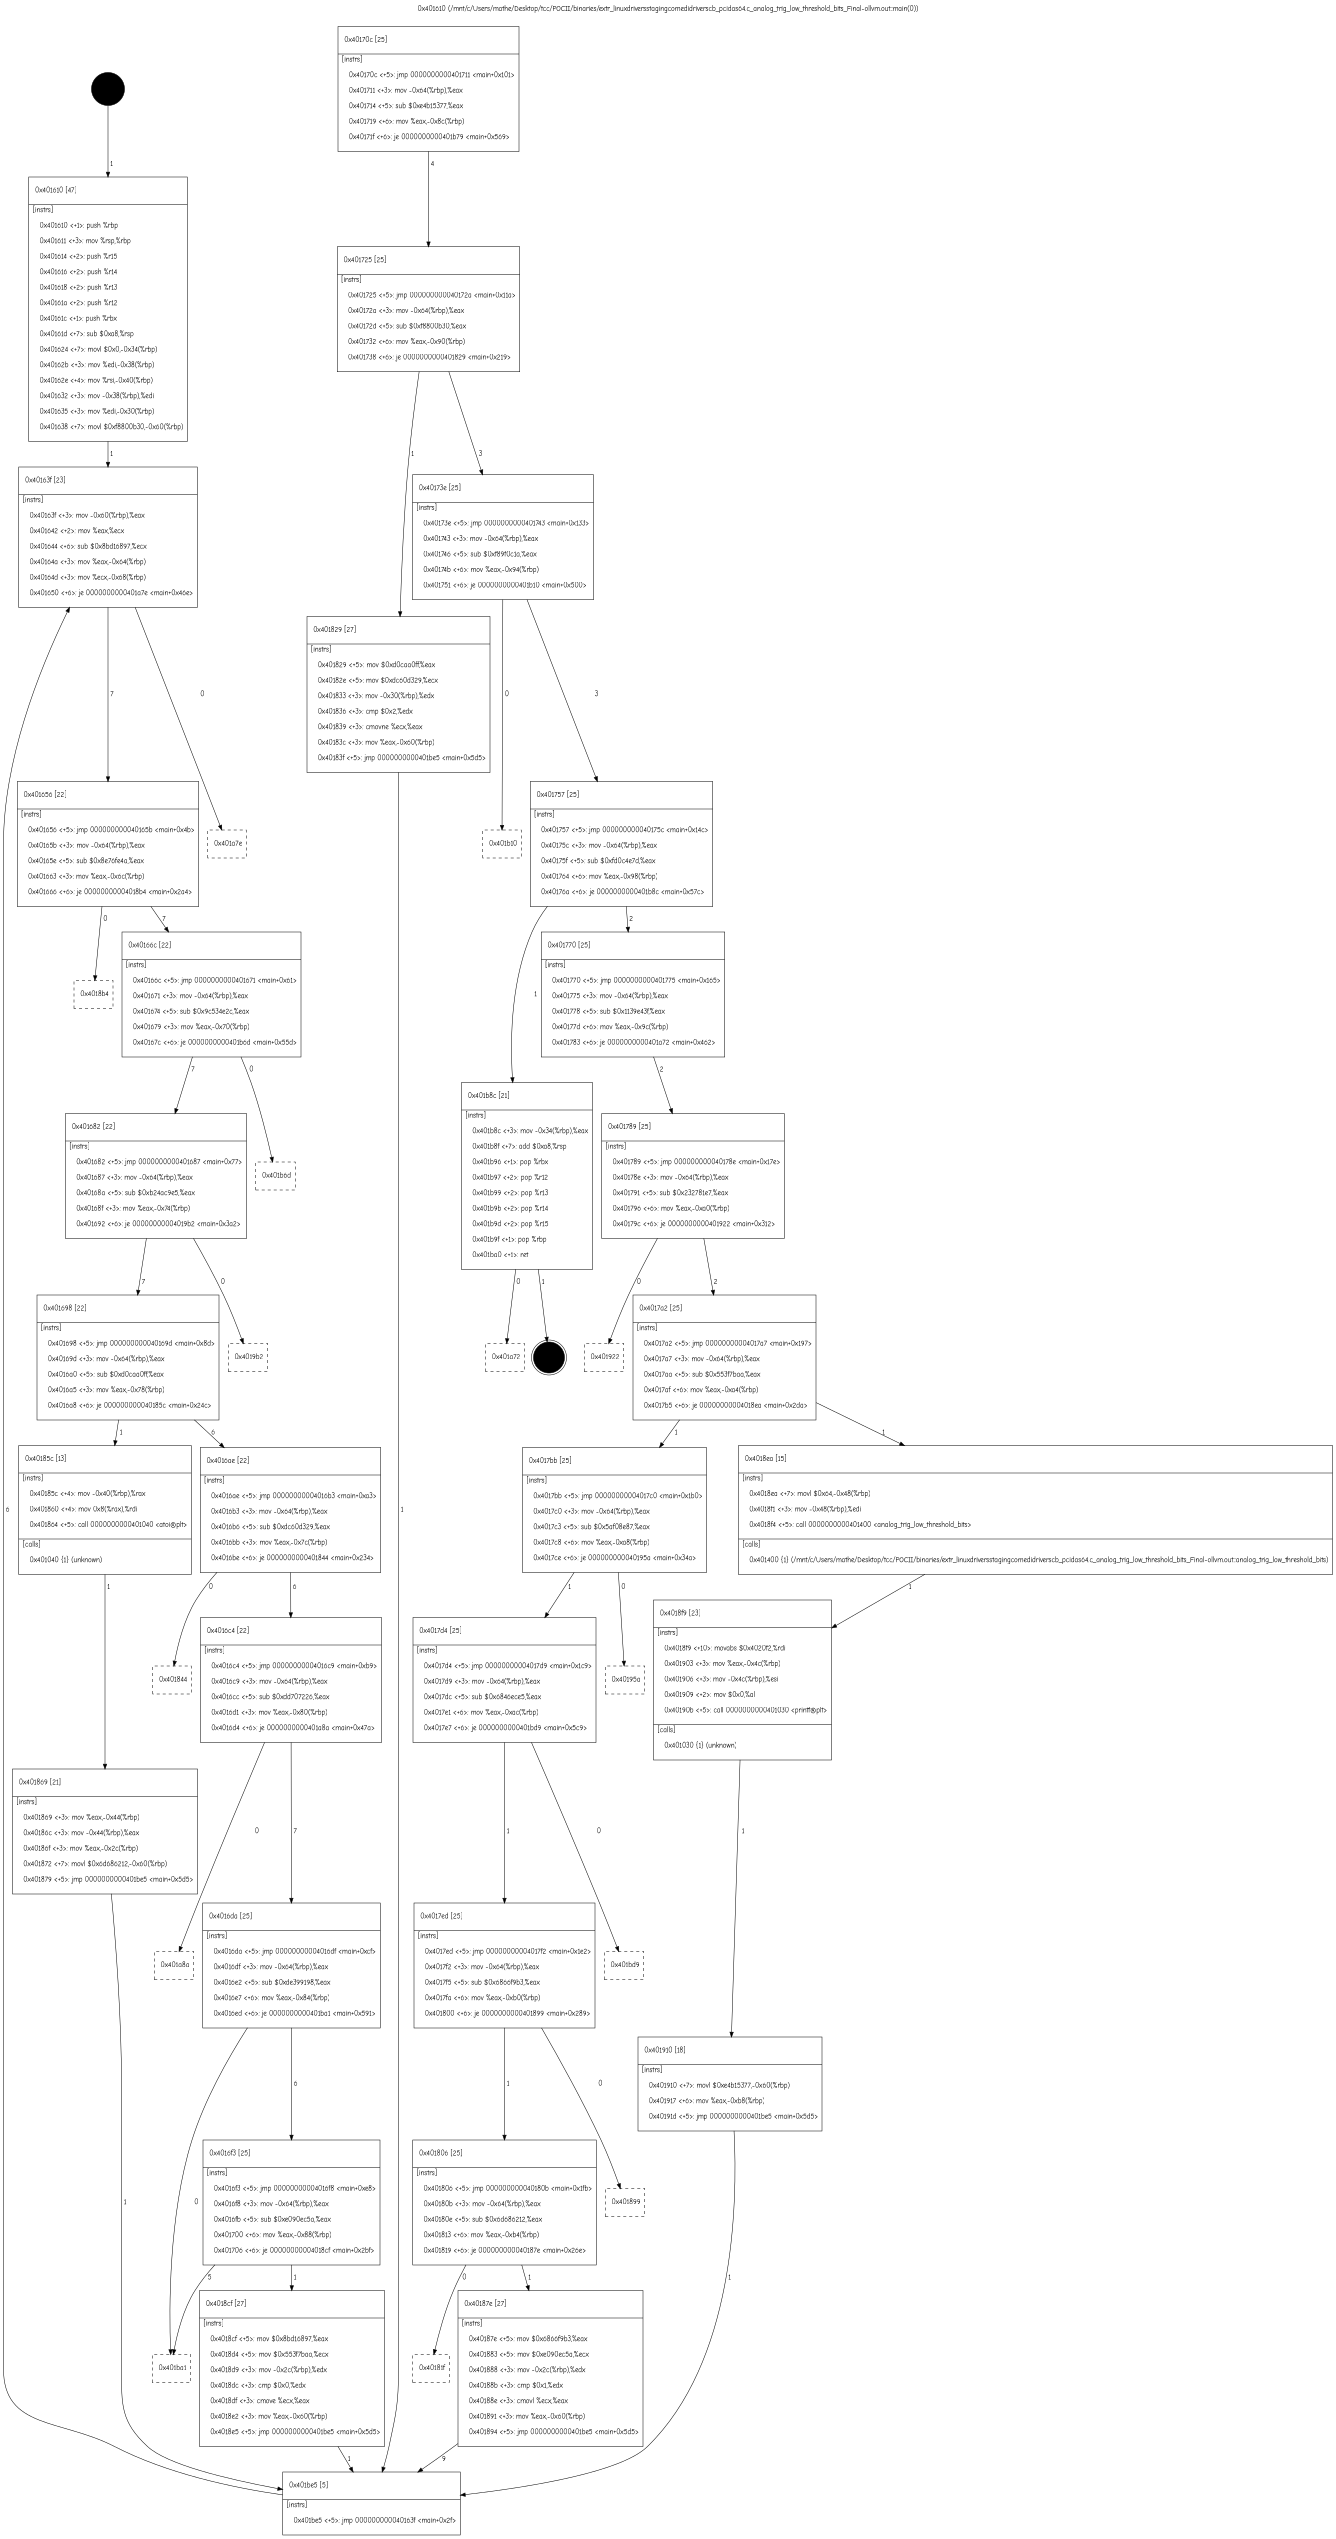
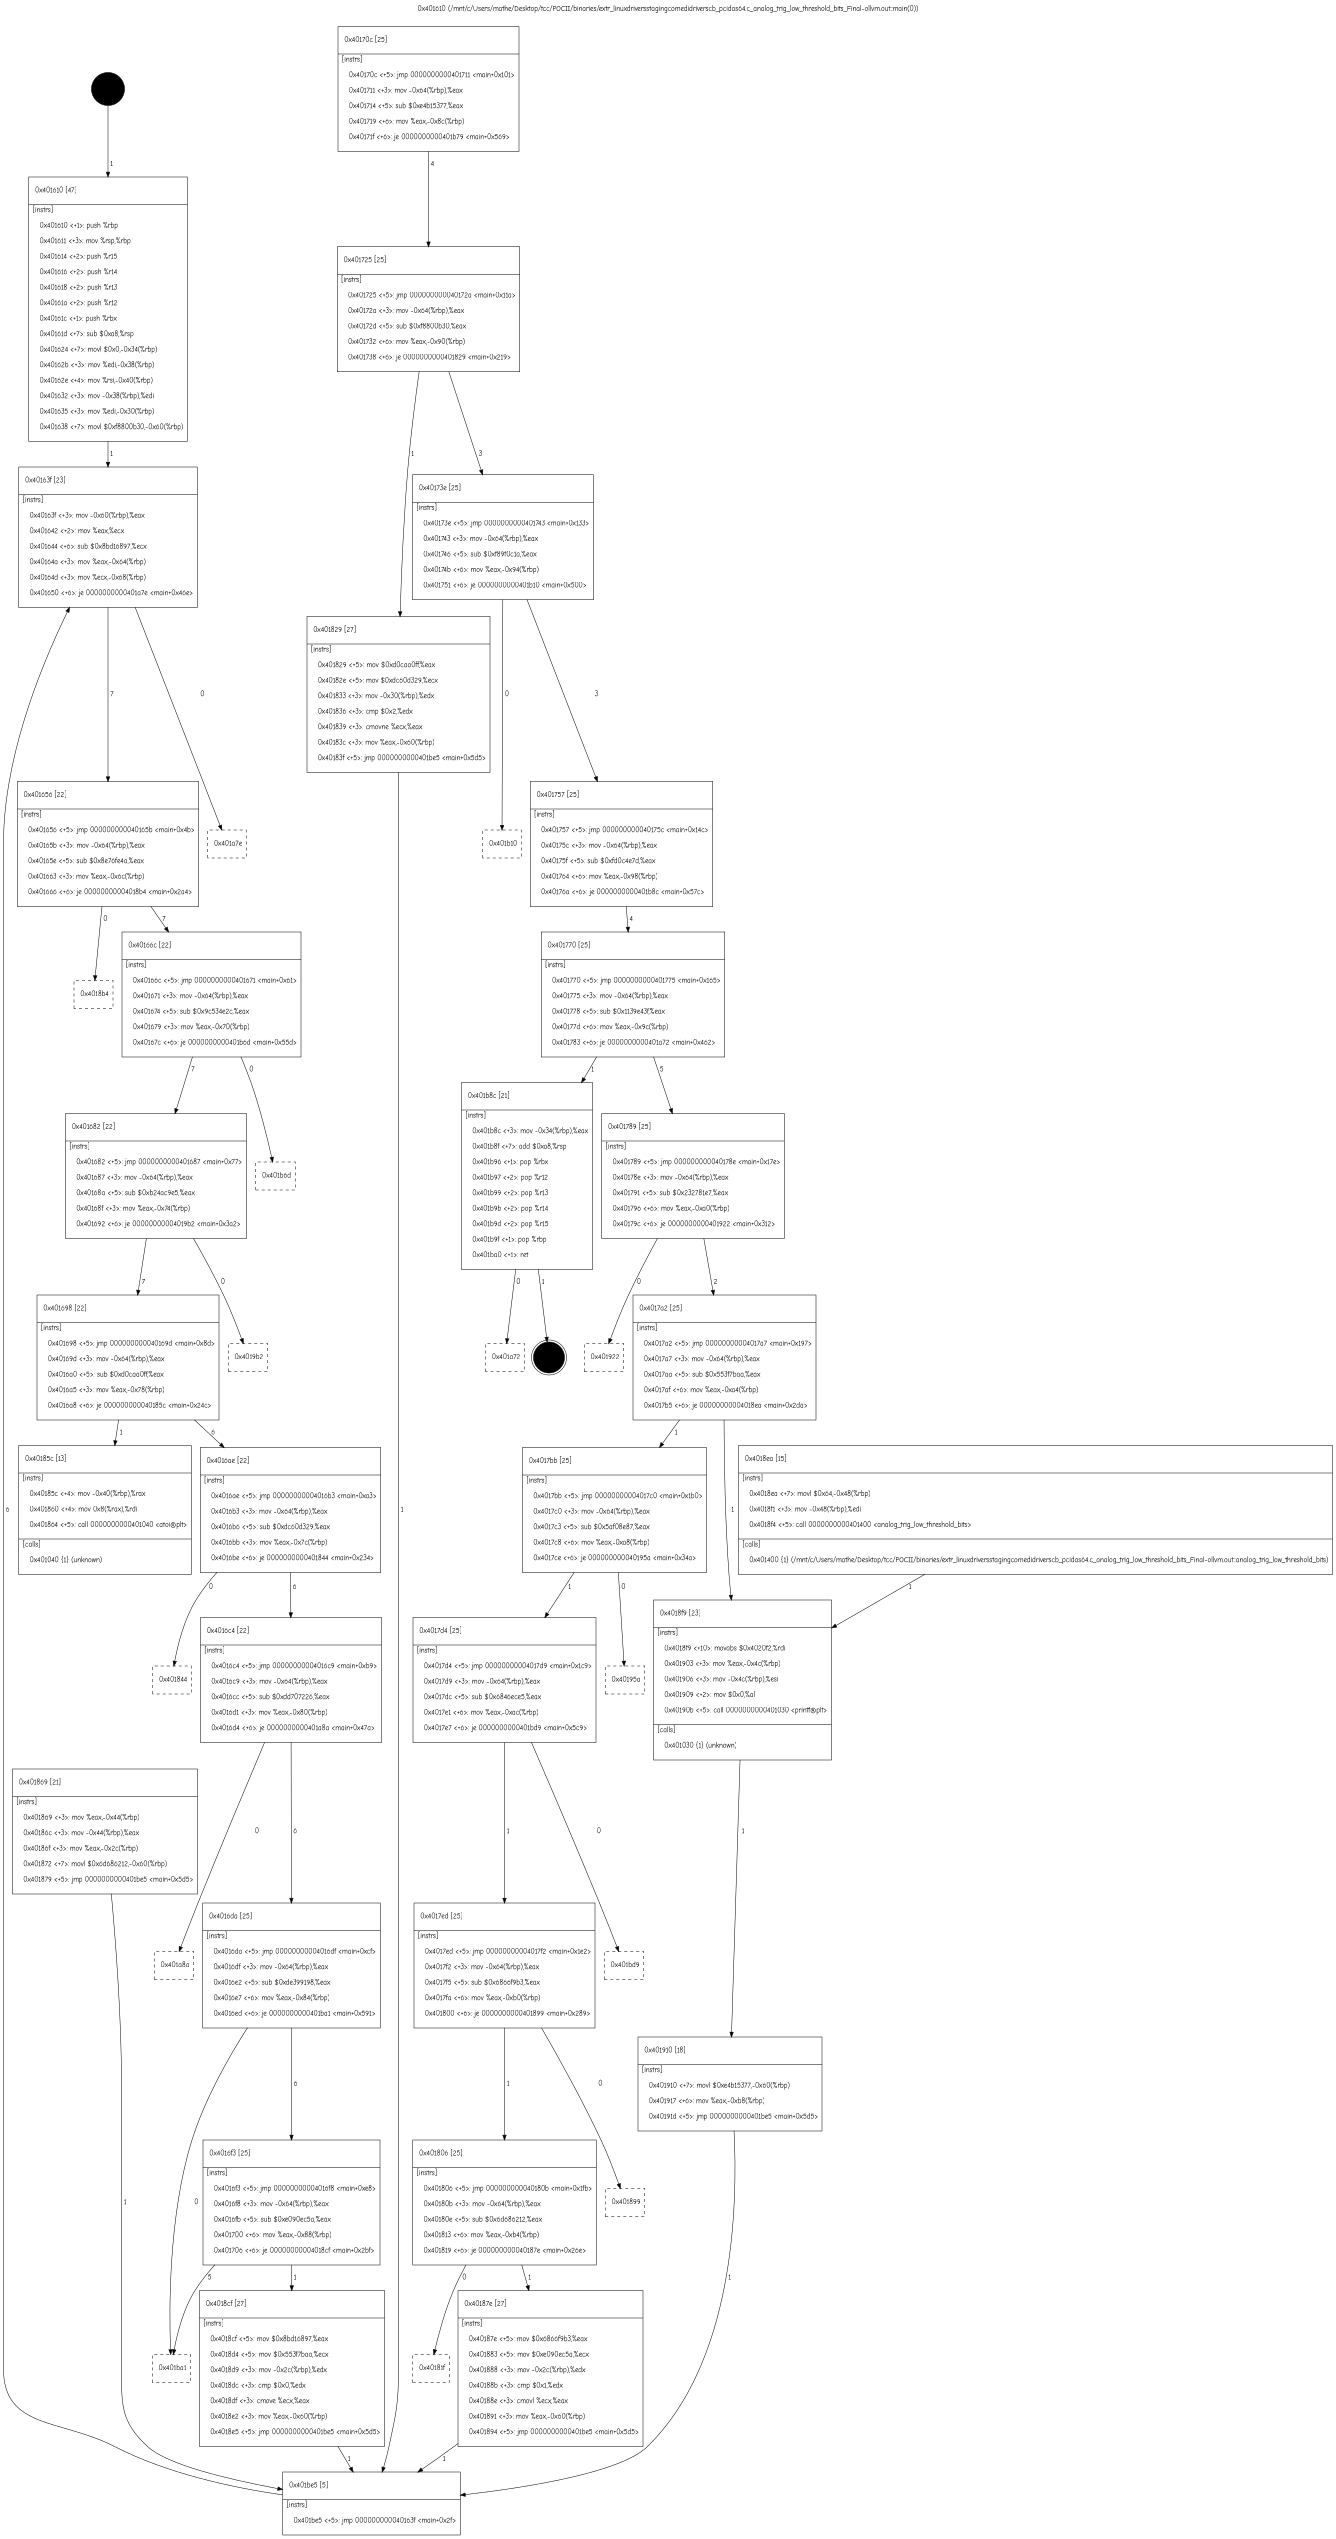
edge "0x401757 [25]" -> "0x401770 [25]": label " 2" -> " 4"
edge "0x401757 [25]" -> "0x401b8c [21]": now "0x401770 [25]" -> "0x401b8c [21]"
edge "0x401770 [25]" -> "0x401789 [25]": label " 2" -> " 5"
edge "0x4017a2 [25]" -> "0x4018ea [15]": now "0x4017a2 [25]" -> "0x4018f9 [23]"
edge "0x40185c [13]" -> "0x401869 [21]": removed, label "1"
edge "0x4016c4 [22]" -> "0x4016da [25]": label " 7" -> " 6"
edge "0x40187e [27]" -> "0x401be5 [5]": label " 9" -> " 1"
